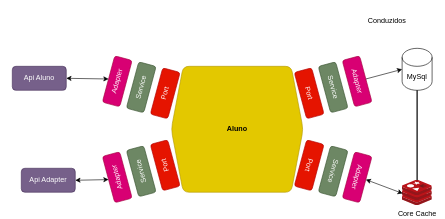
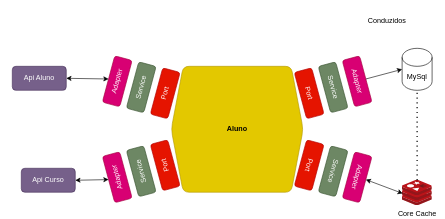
edge "MySql" -- "Core Cache": style solid -> dashed
node "Api Adapter": label "Api Adapter" -> "Api Curso"
